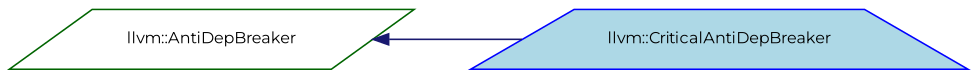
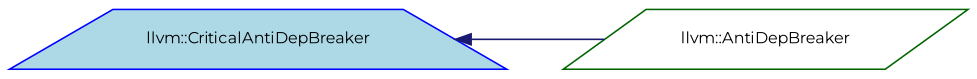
edge "llvm::CriticalAntiDepBreaker" -> "llvm::AntiDepBreaker": reversed
